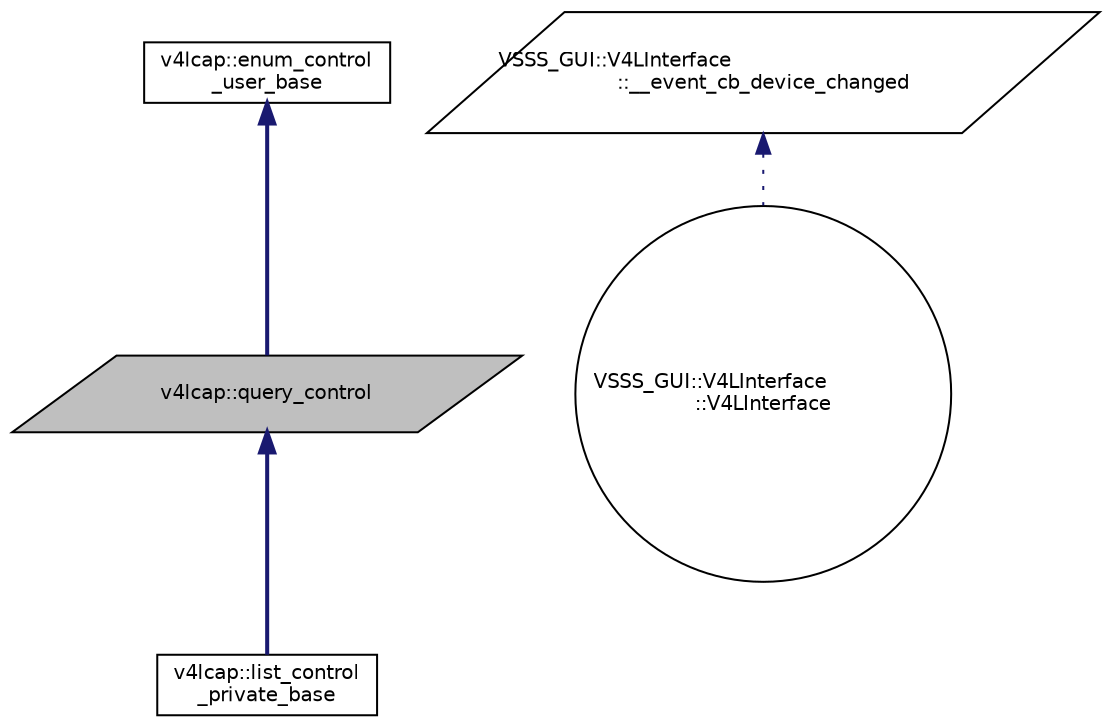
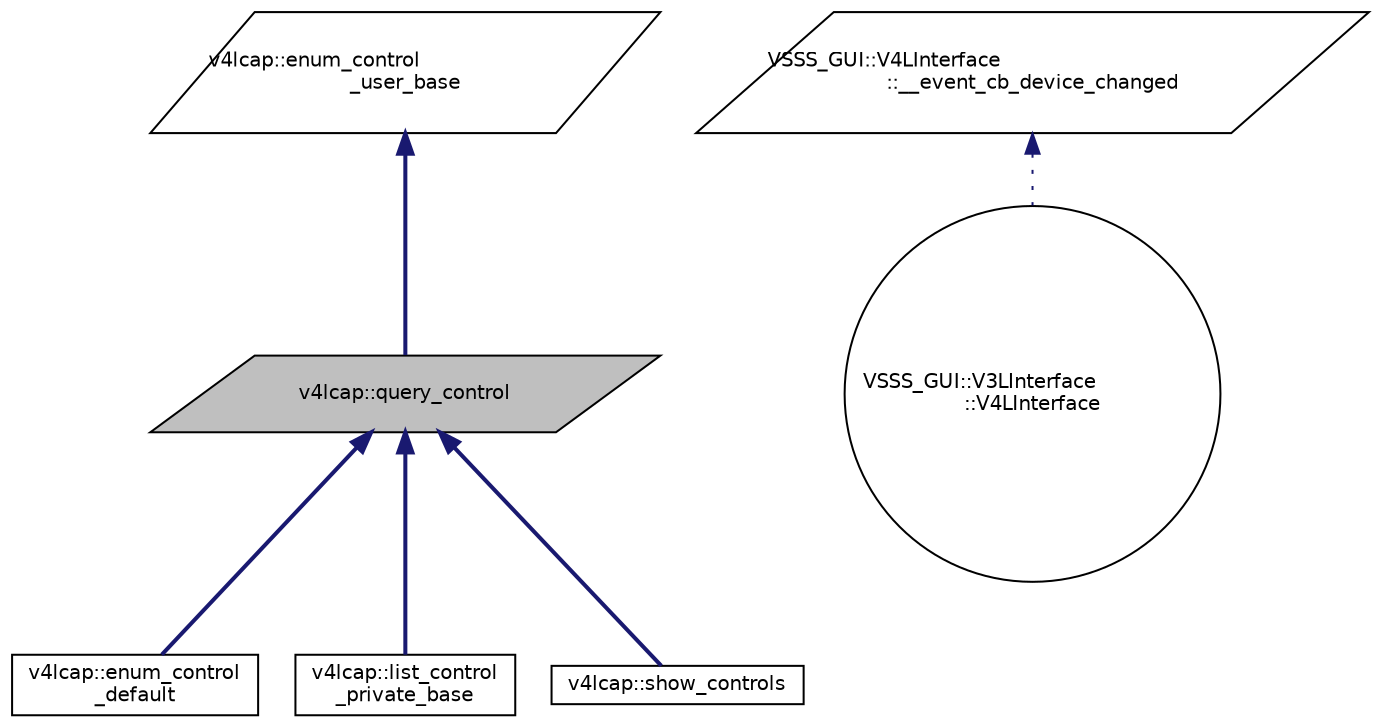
node "v4lcap::enum_control _user_base": shape box -> parallelogram
node "VSSS_GUI::V4LInterface ::V4LInterface": label "VSSS_GUI::V4LInterface ::V4LInterface" -> "VSSS_GUI::V3LInterface ::V4LInterface"
node "v4lcap::enum_control _default": added
node "v4lcap::show_controls": added
